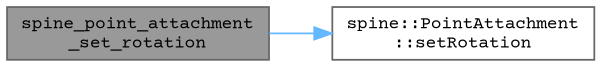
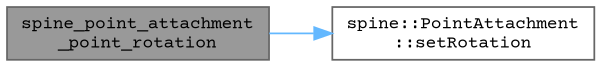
node "spine_point_attachment _set_rotation": label "spine_point_attachment _set_rotation" -> "spine_point_attachment _point_rotation"
